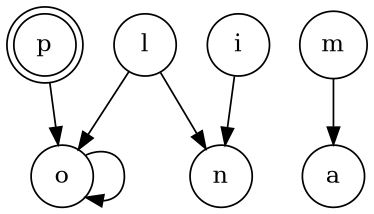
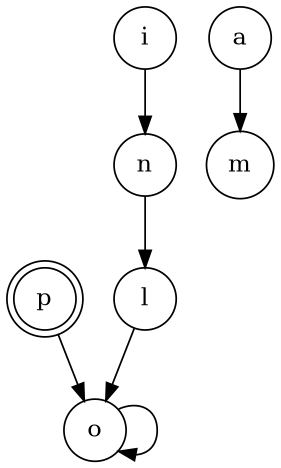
edge "l" -> "n": reversed
edge "m" -> "a": reversed
